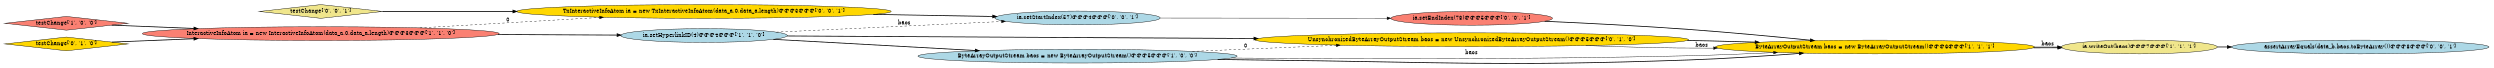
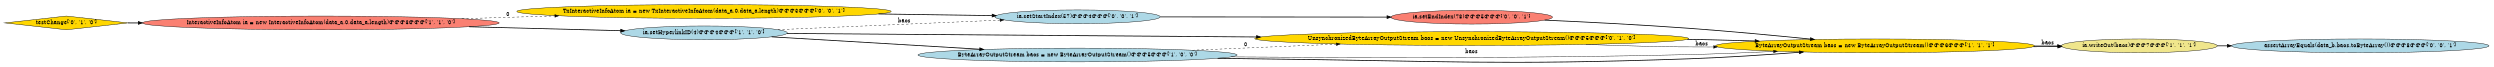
node "testChange['0', '0', '1']": removed
edge "ia.setStartIndex(57)@@@4@@@['0', '0', '1']" -> "ia.setEndIndex(78)@@@5@@@['0', '0', '1']": style solid -> bold
node "testChange['1', '0', '0']": removed
